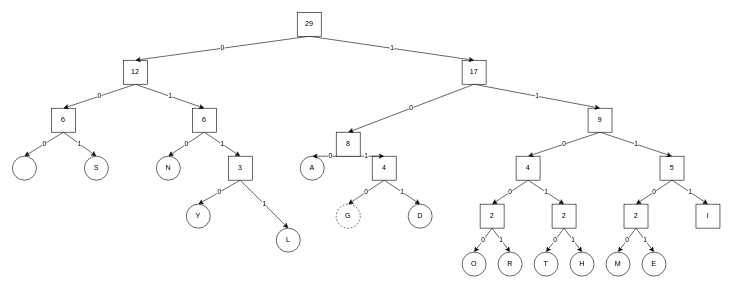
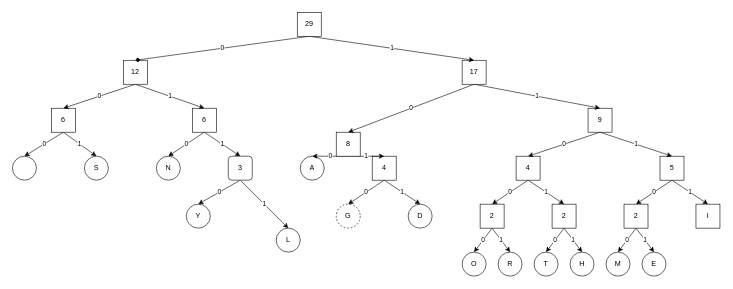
edge "29" -> "12": arrowhead classic -> diamond
node "3": shape rectangle -> rounded rectangle
